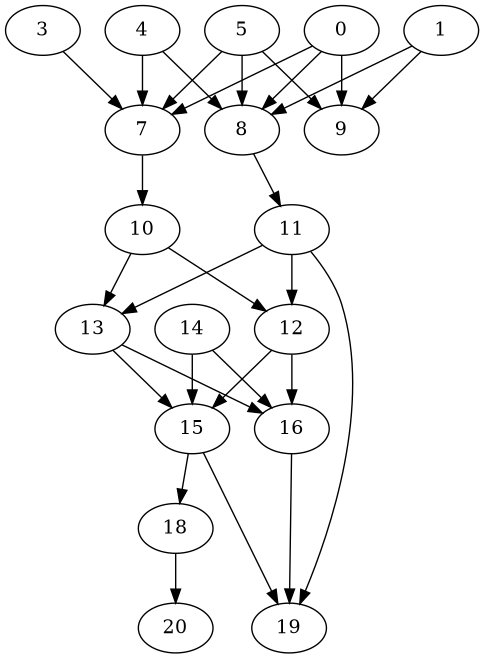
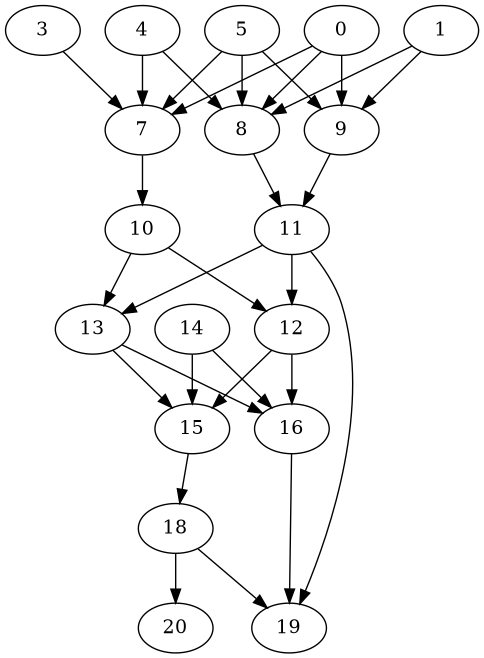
edge "9" -> "11": added
edge "15" -> "19": now "18" -> "19"
